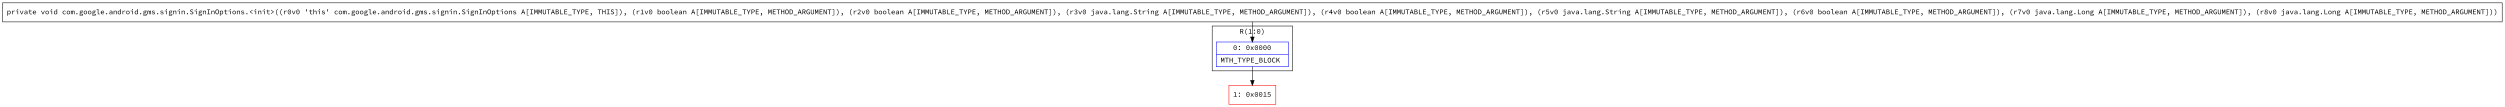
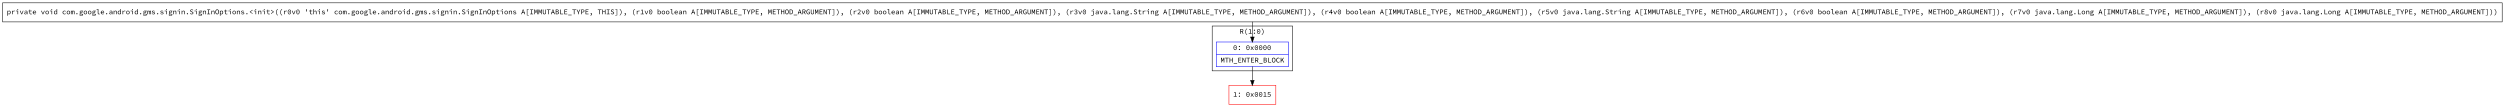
node "0: 0x0000": text "MTH_TYPE_BLOCK" -> "MTH_ENTER_BLOCK"
